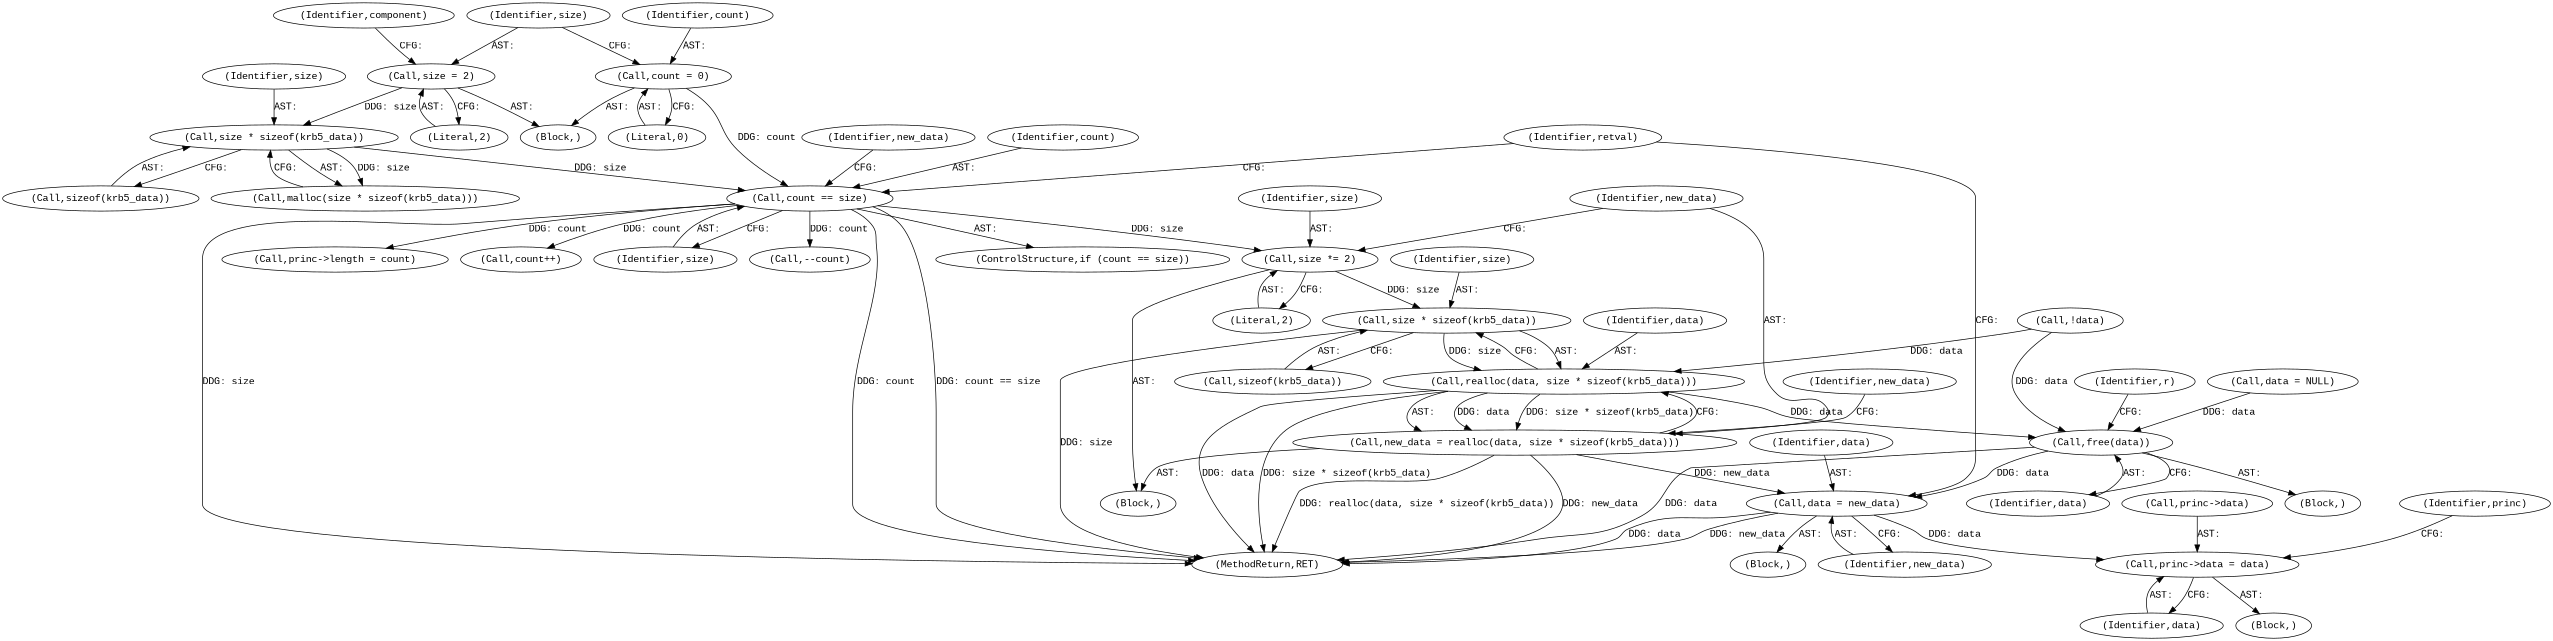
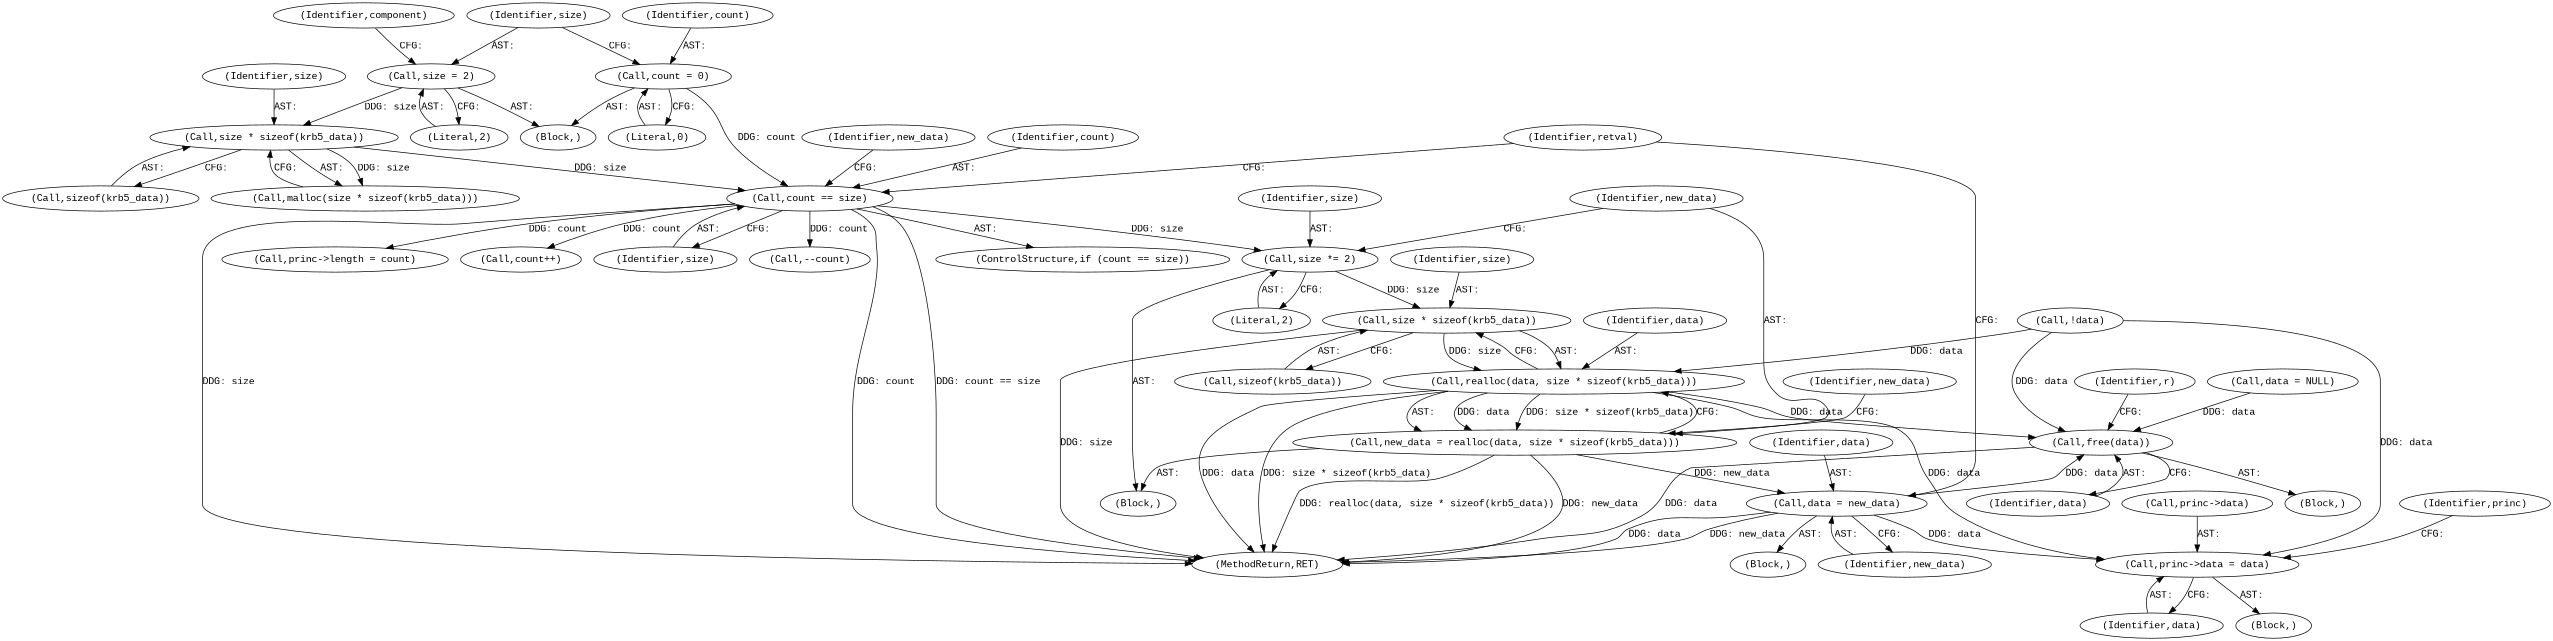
edge "(Call,!data)" -> "(Call,princ->data = data)": added, label "DDG: data"
edge "(Call,realloc(data, size * sizeof(krb5_data)))" -> "(Call,princ->data = data)": added, label "DDG: data"
edge "(Call,free(data))" -> "(Call,data = new_data)": reversed
